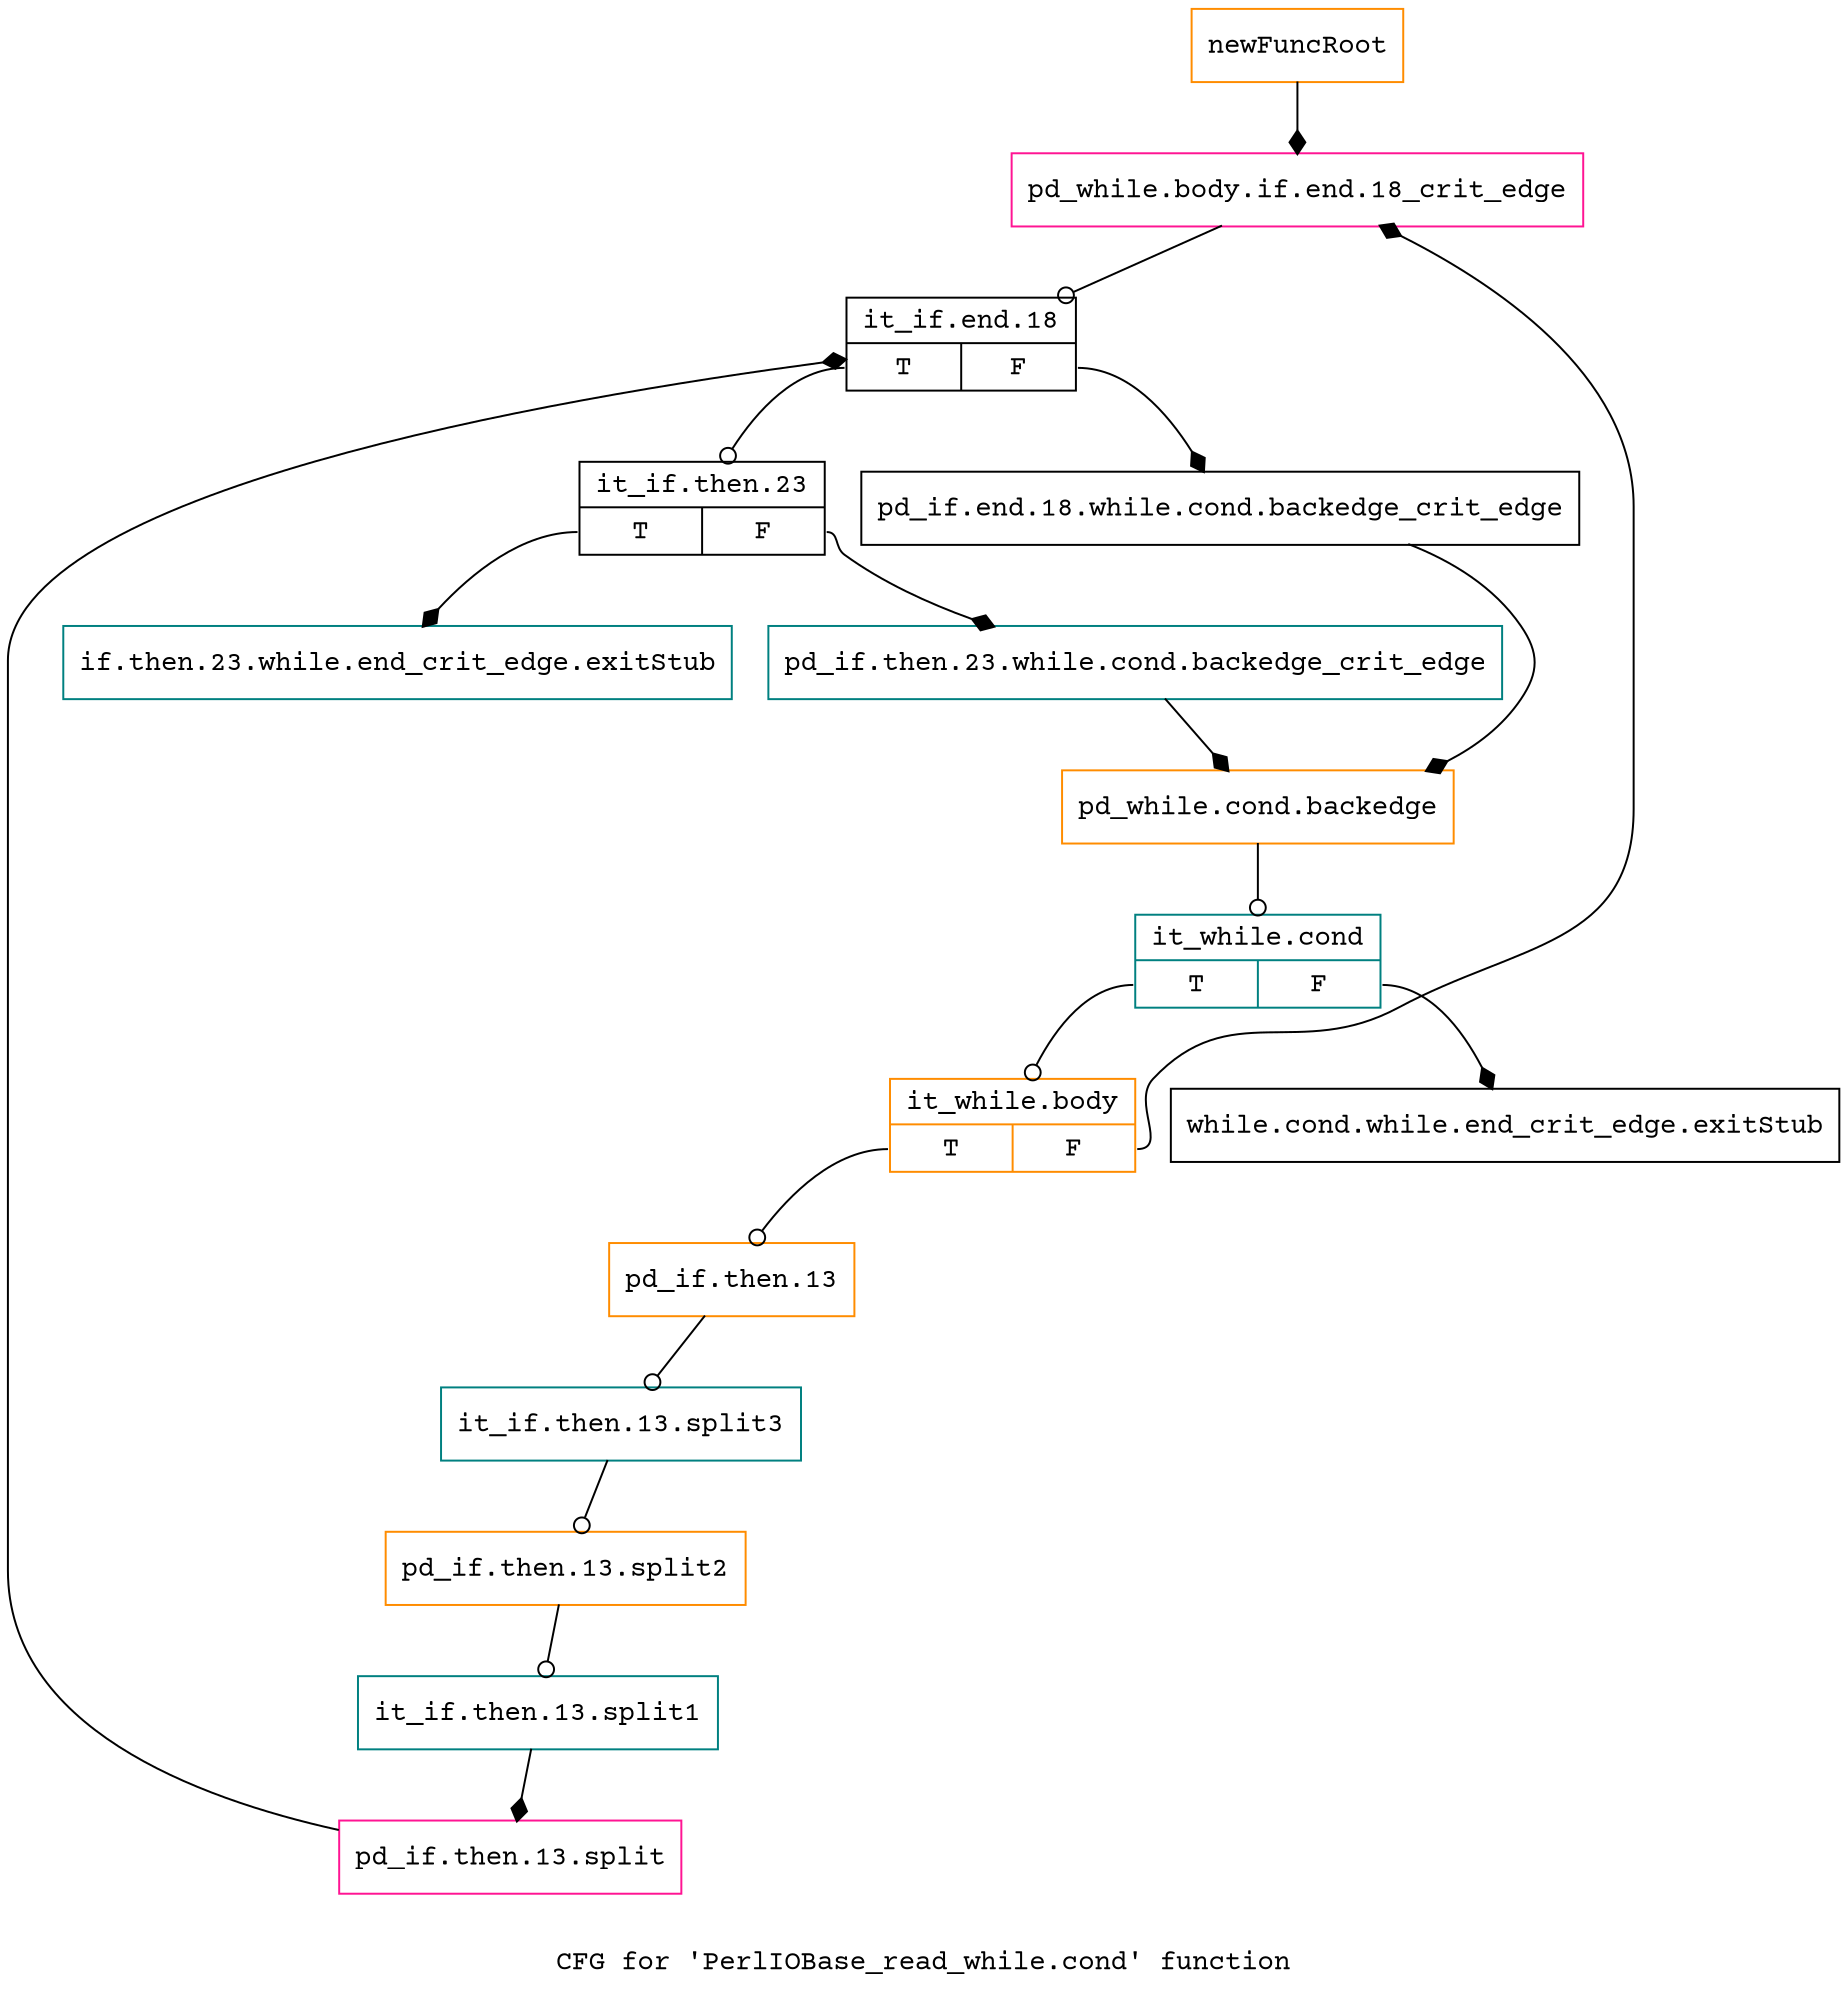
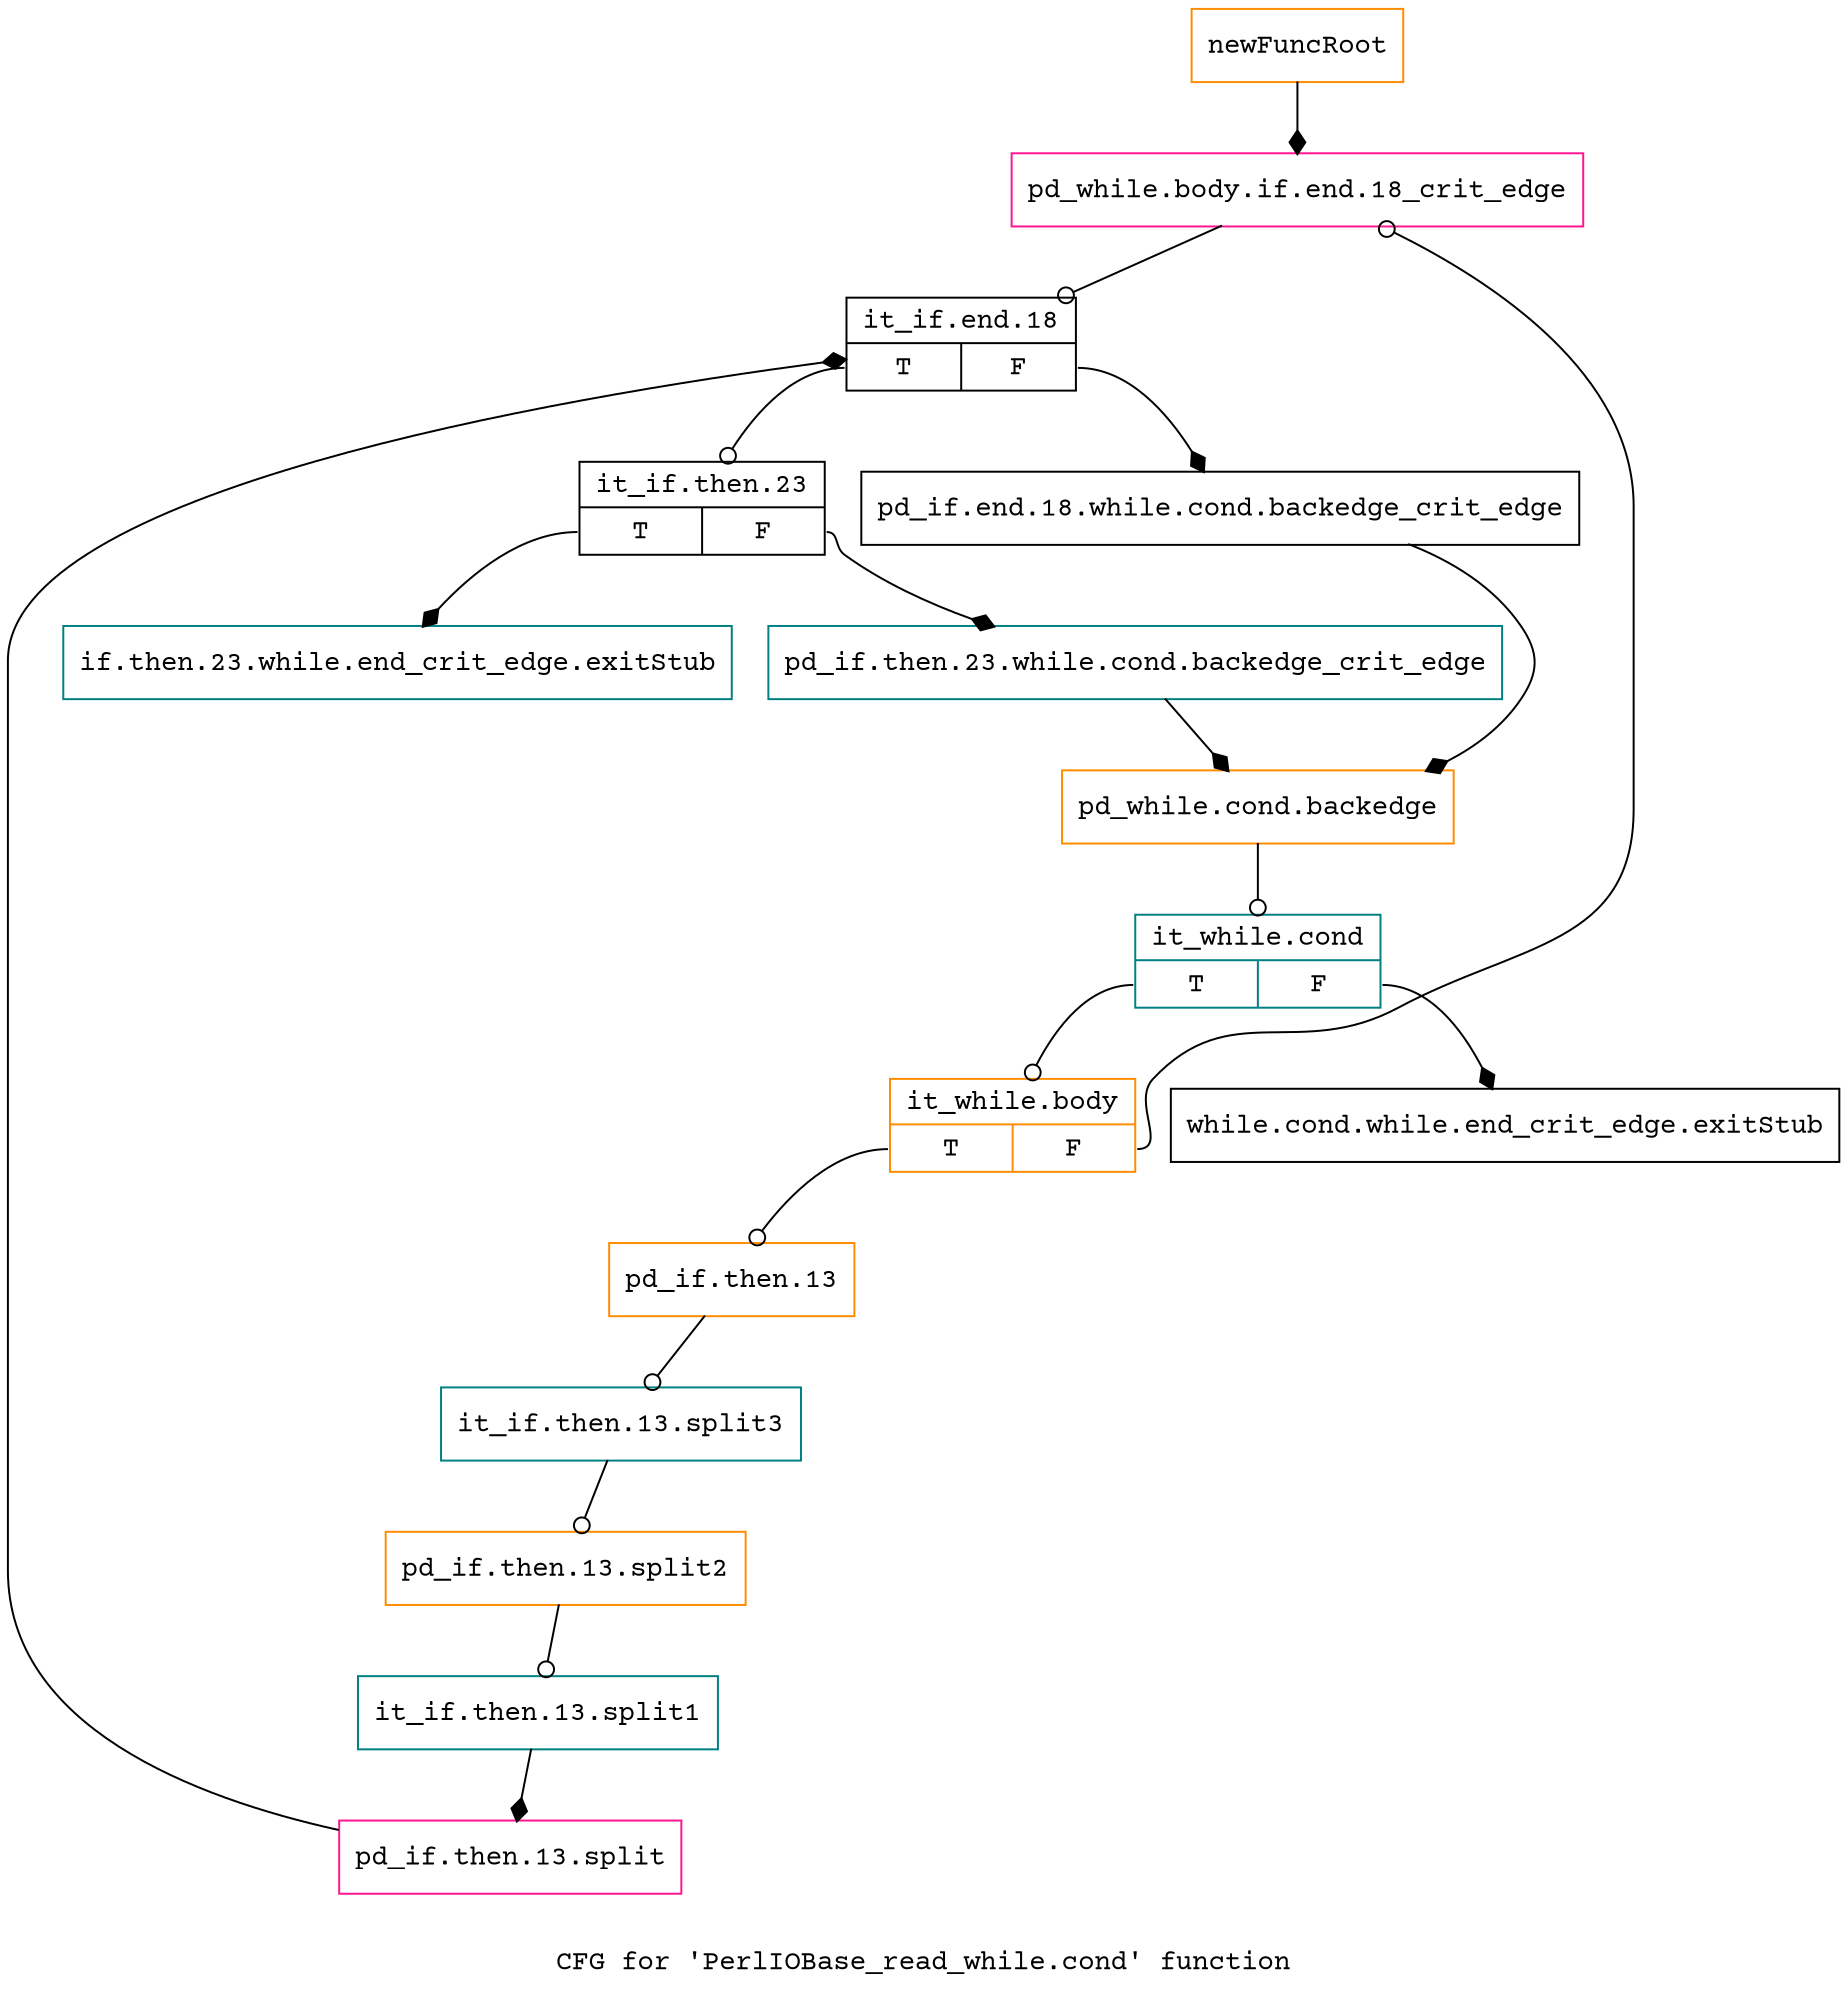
edge "it_while.body" -> "pd_while.body.if.end.18_crit_edge": arrowhead diamond -> odot
